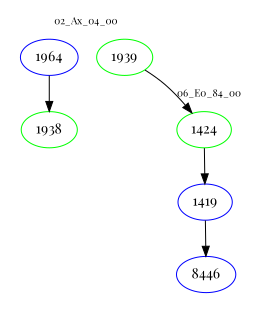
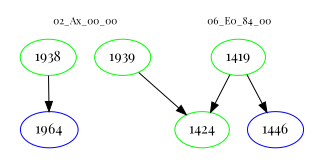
cluster "02_Ax_04_00": label "02_Ax_04_00" -> "02_Ax_00_00"
edge "1964" -> "1938": reversed
edge "1424" -> "1419": reversed
node "1419": color blue -> green
node "8446": label "8446" -> "1446"
